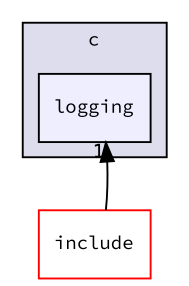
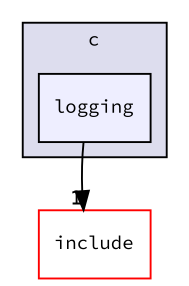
edge "include" -> "logging": reversed
